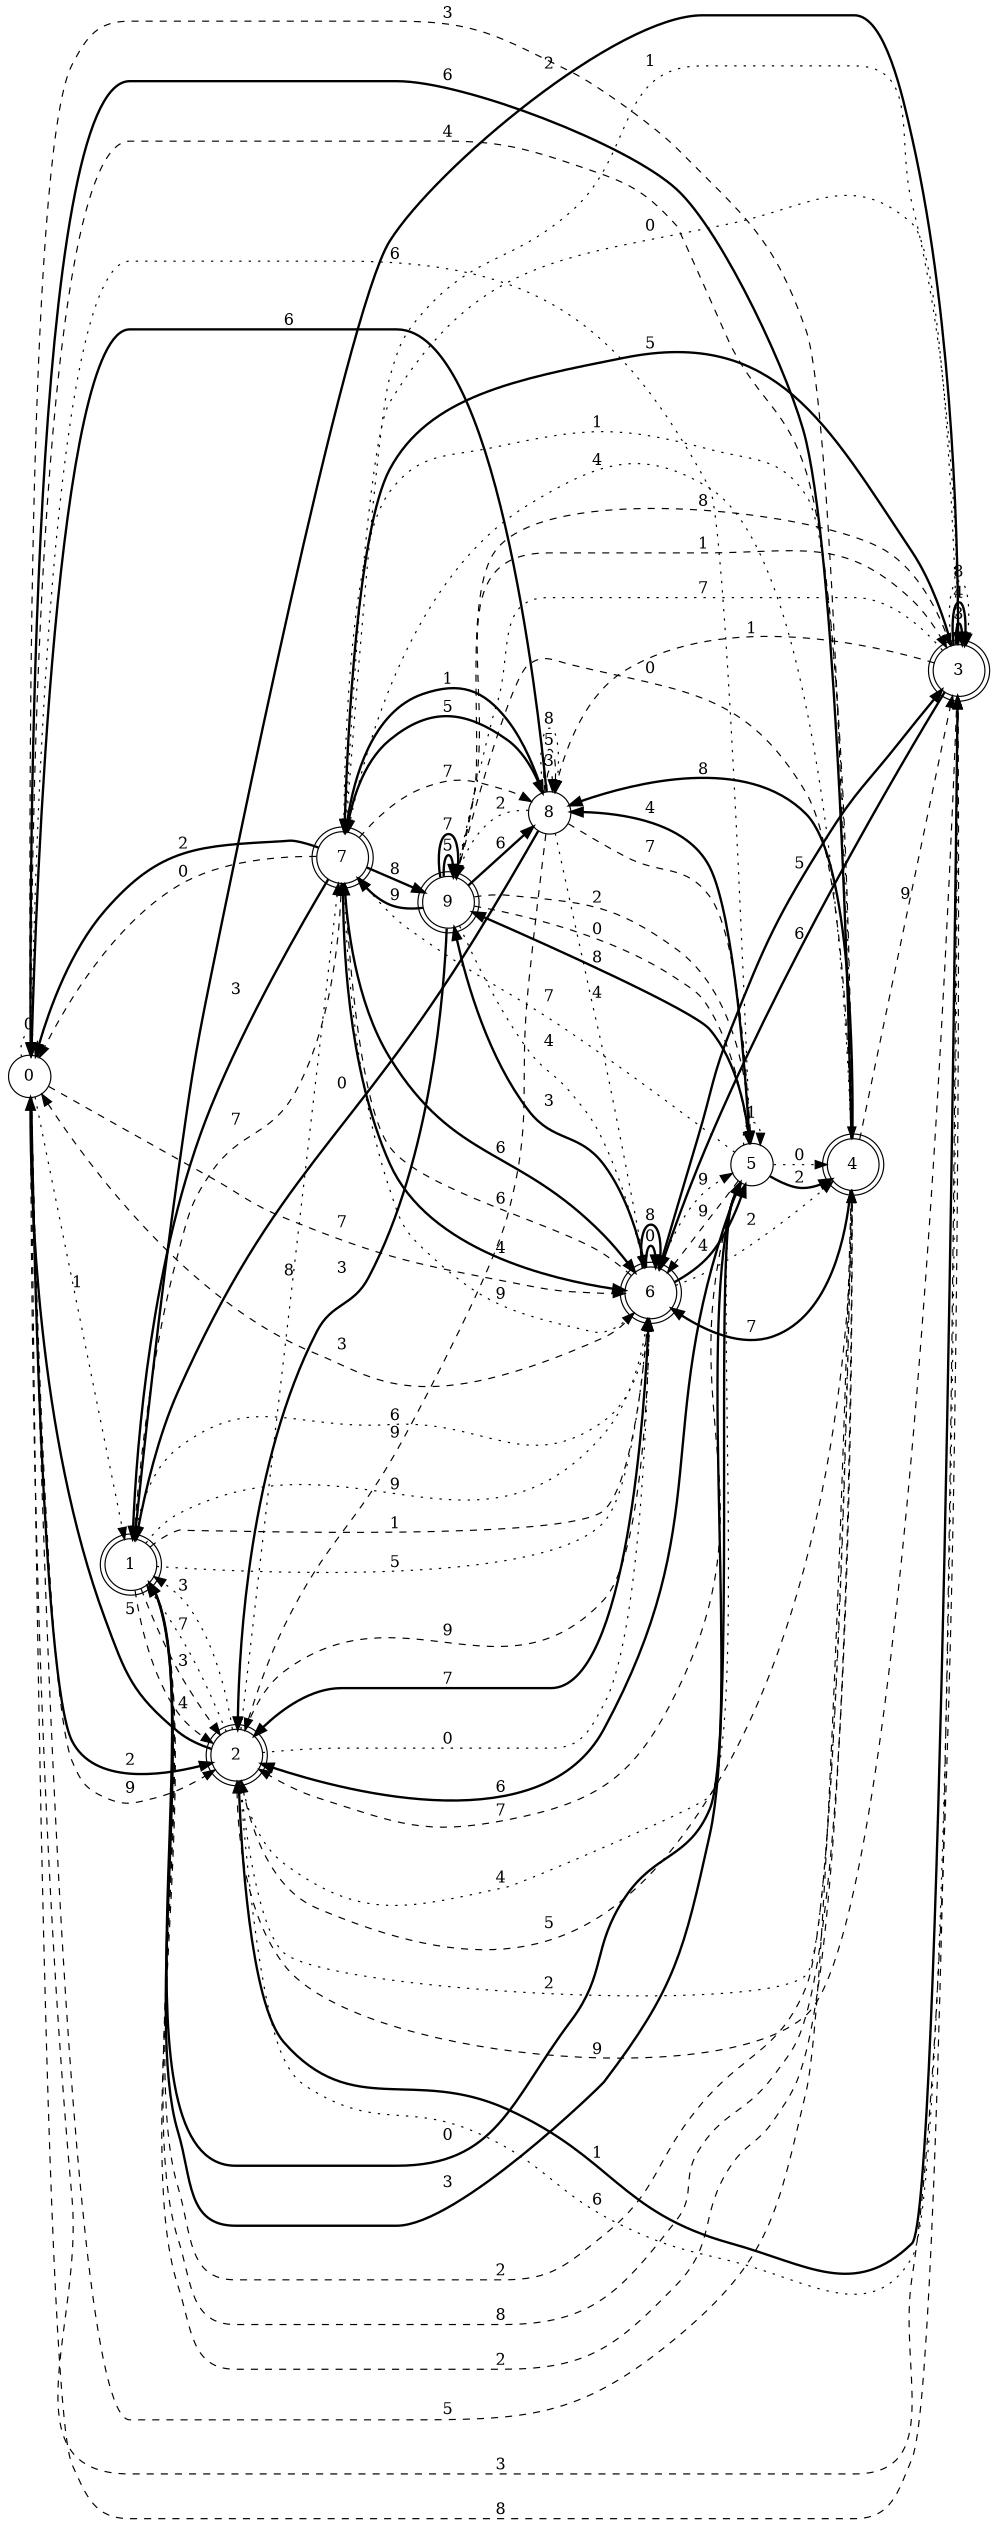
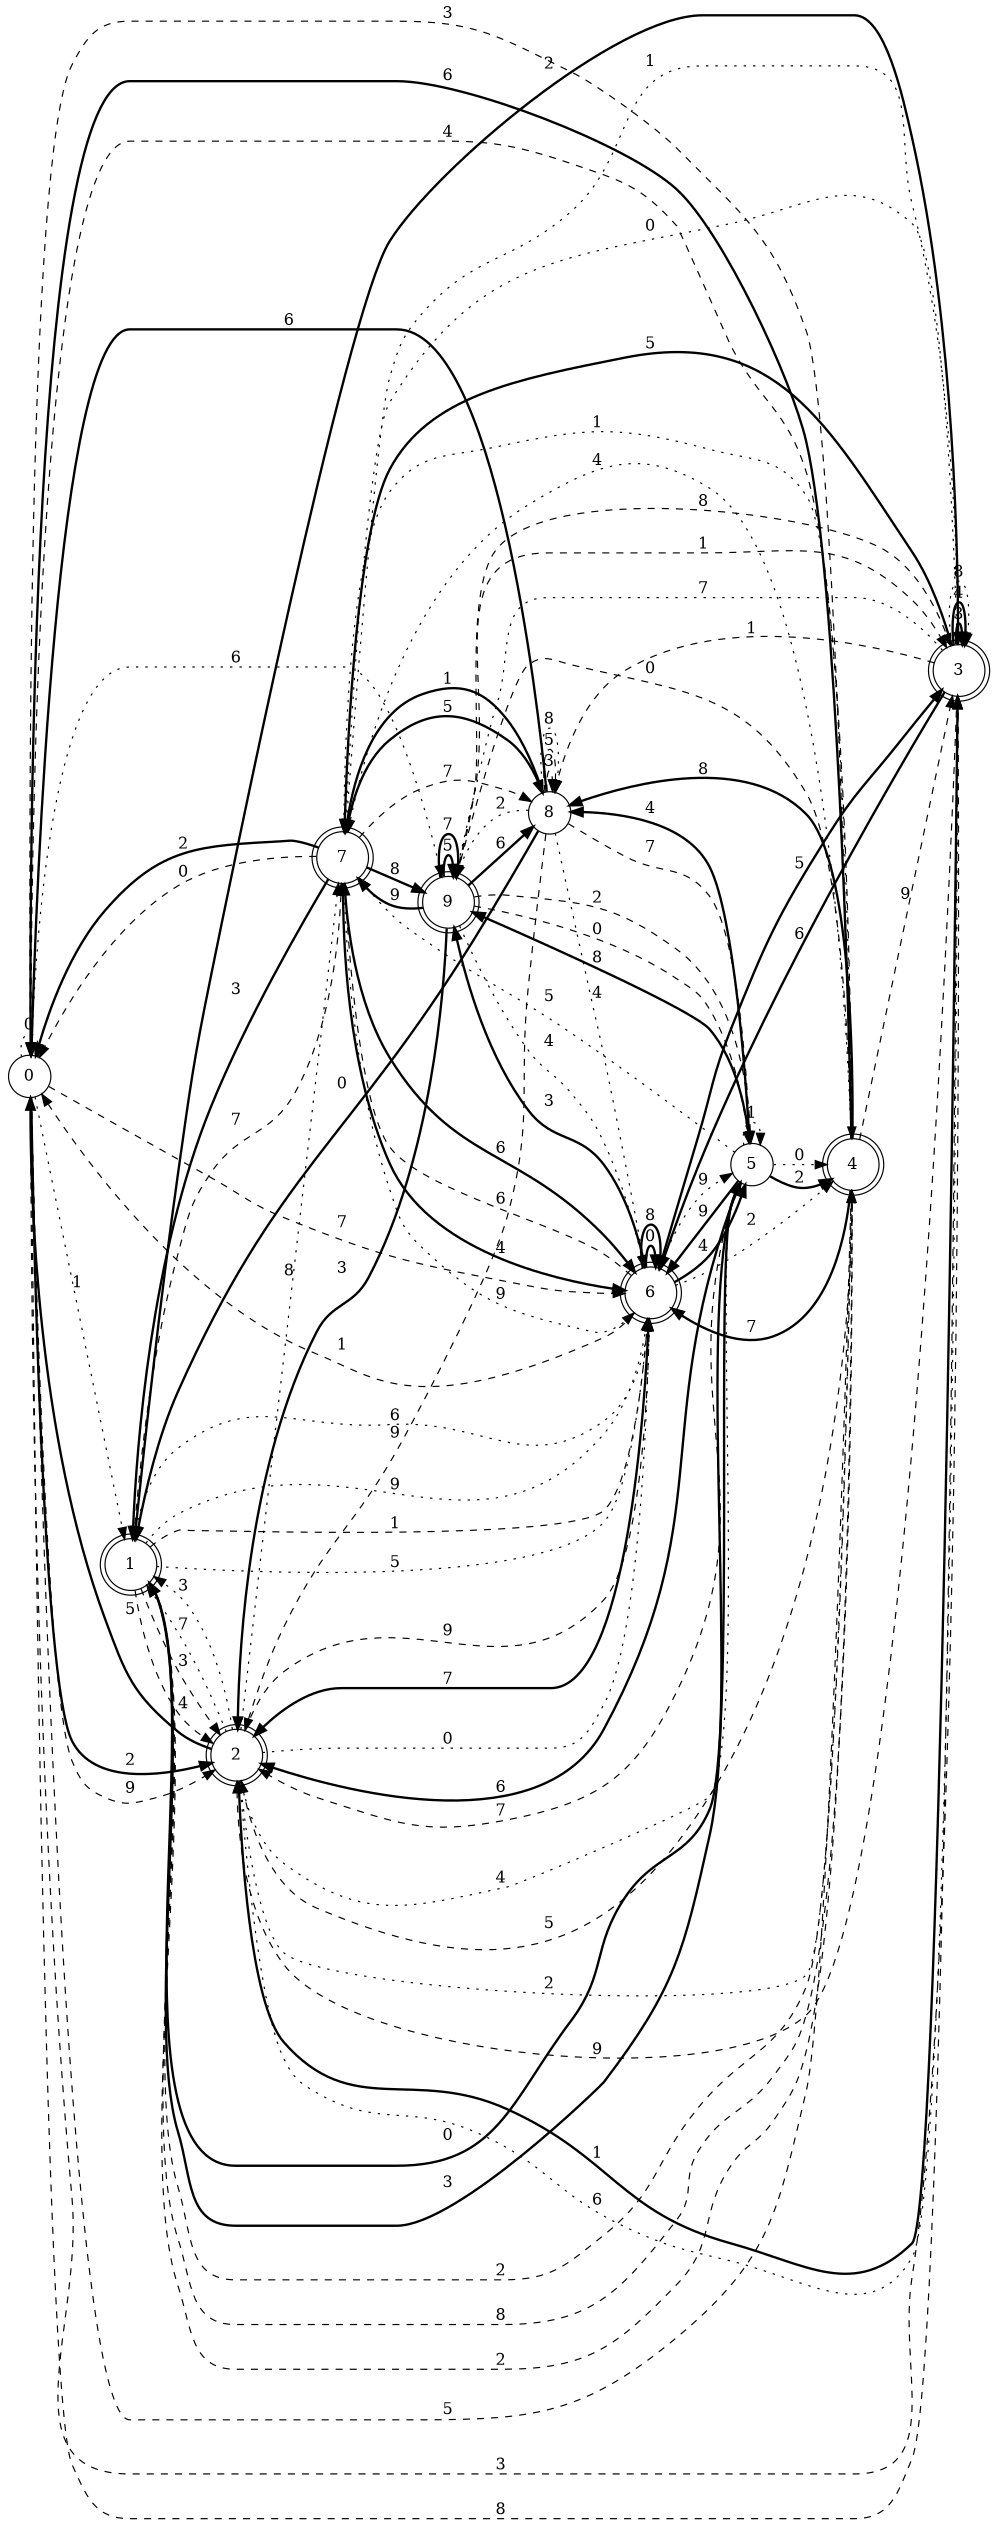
edge "0" -> "5": now "0" -> "9"
edge "5" -> "7": label "7" -> "5"
edge "5" -> "6": style dashed -> bold
edge "6" -> "0": label "3" -> "1"
